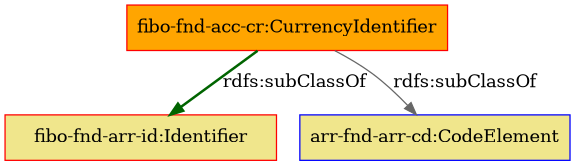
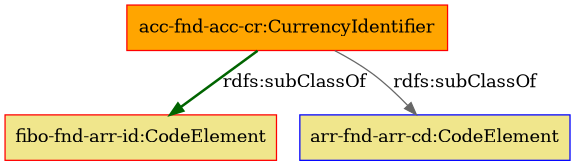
node "fibo-fnd-acc-cr:CurrencyIdentifier": label "fibo-fnd-acc-cr:CurrencyIdentifier" -> "acc-fnd-acc-cr:CurrencyIdentifier"
node "fibo-fnd-arr-id:Identifier": label "fibo-fnd-arr-id:Identifier" -> "fibo-fnd-arr-id:CodeElement"
